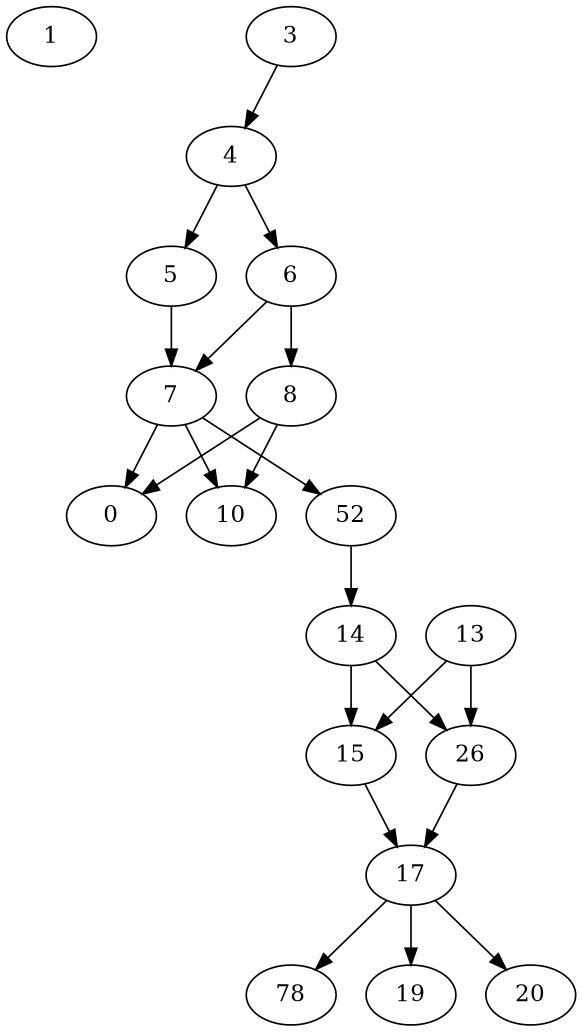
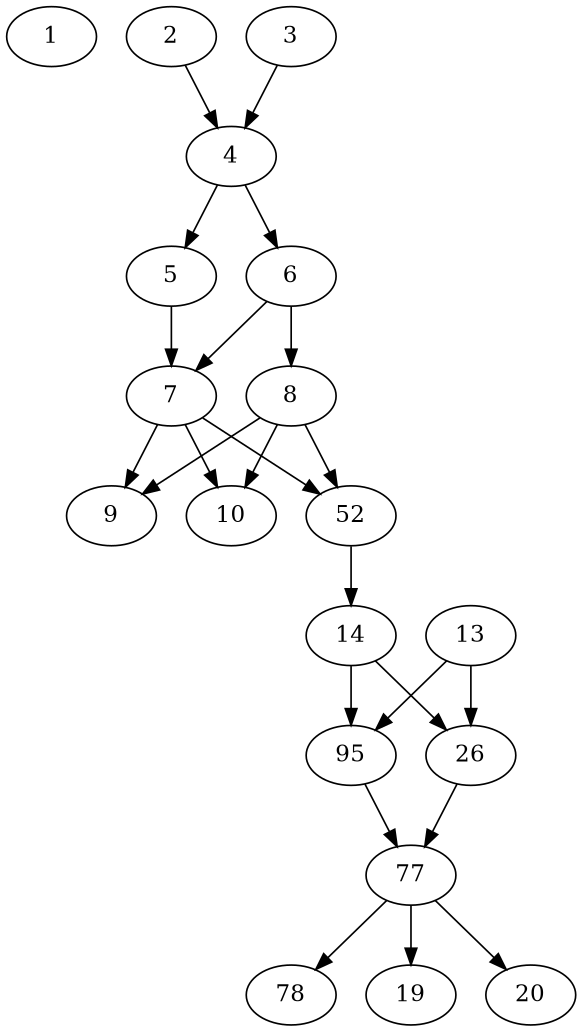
node "2": added
edge "8" -> "52": added
node "0": label "0" -> "9"
node "15": label "15" -> "95"
node "17": label "17" -> "77"
